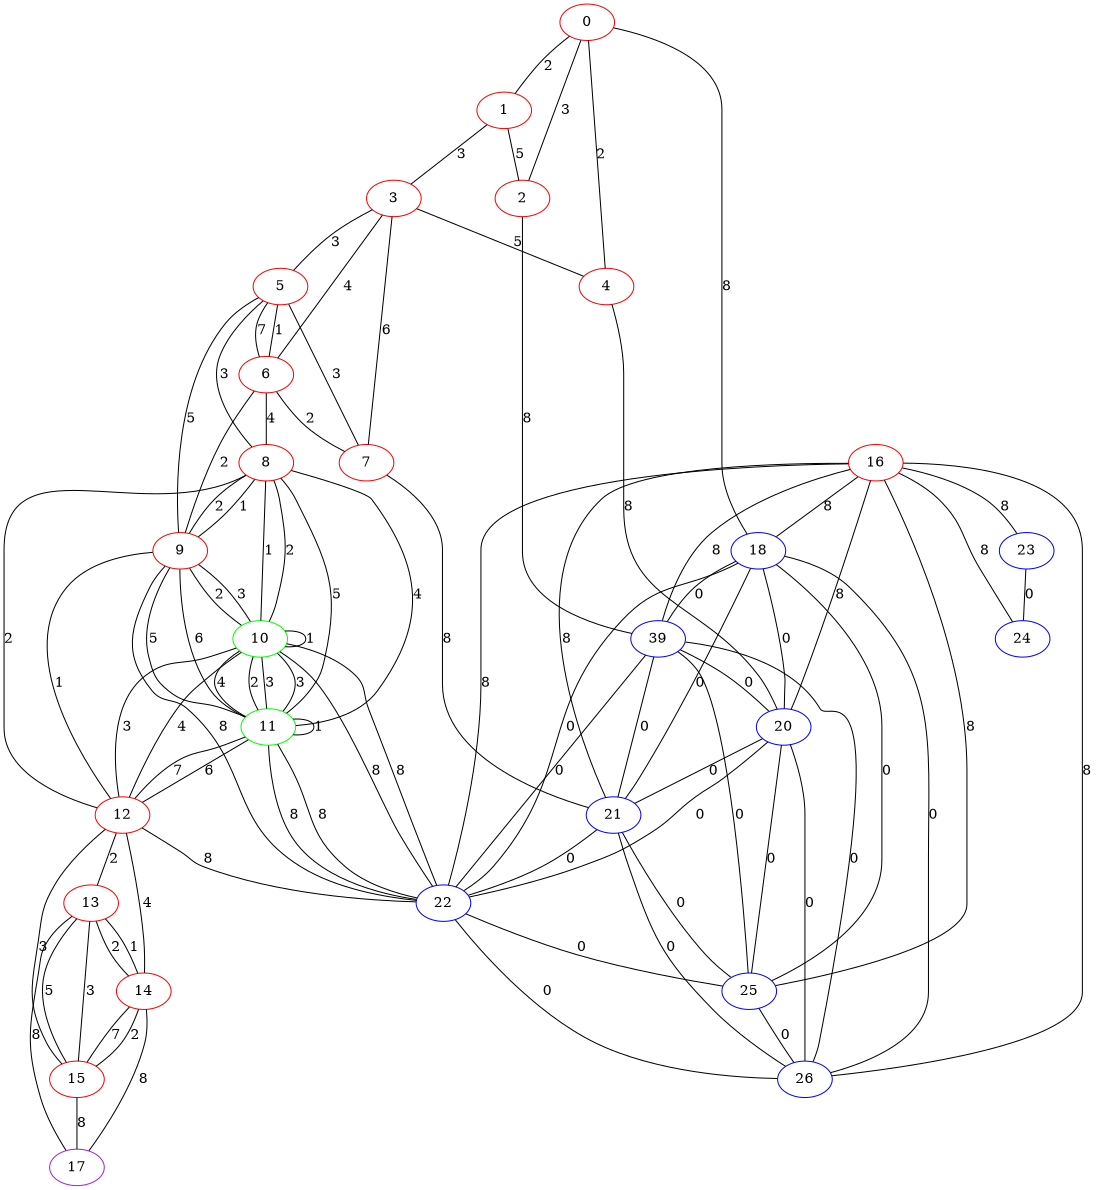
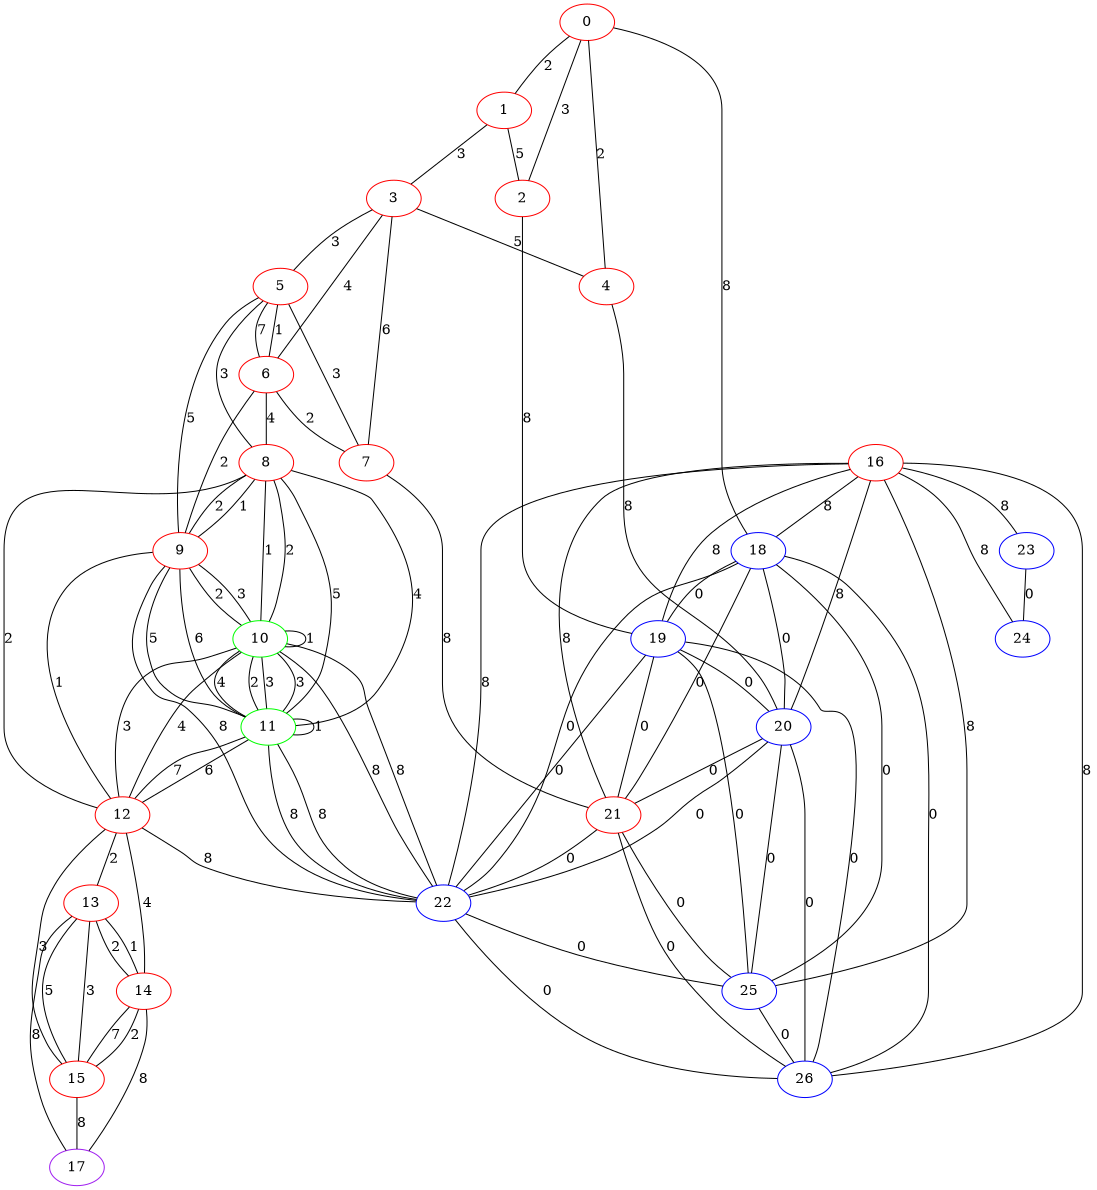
node "39": label "39" -> "19"
node "21": color blue -> red
